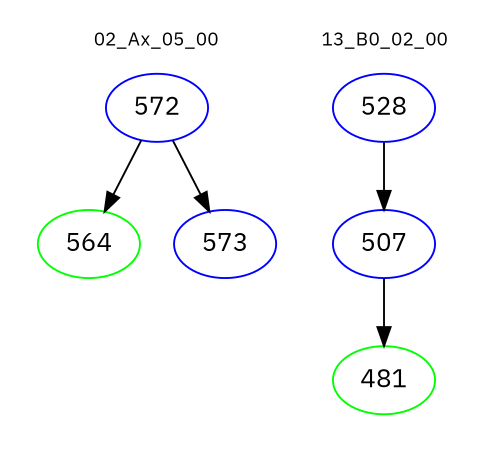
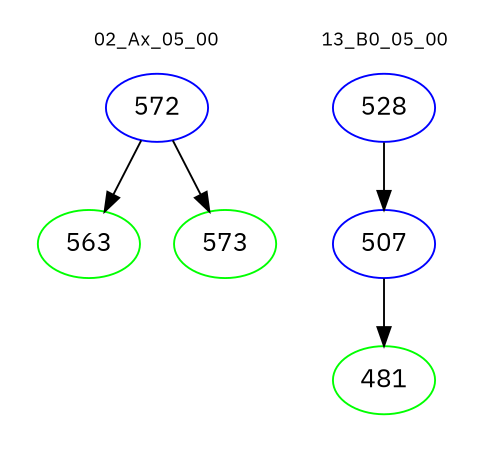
cluster "13_B0_02_00": label "13_B0_02_00" -> "13_B0_05_00"
node "564": label "564" -> "563"
node "573": color blue -> green
